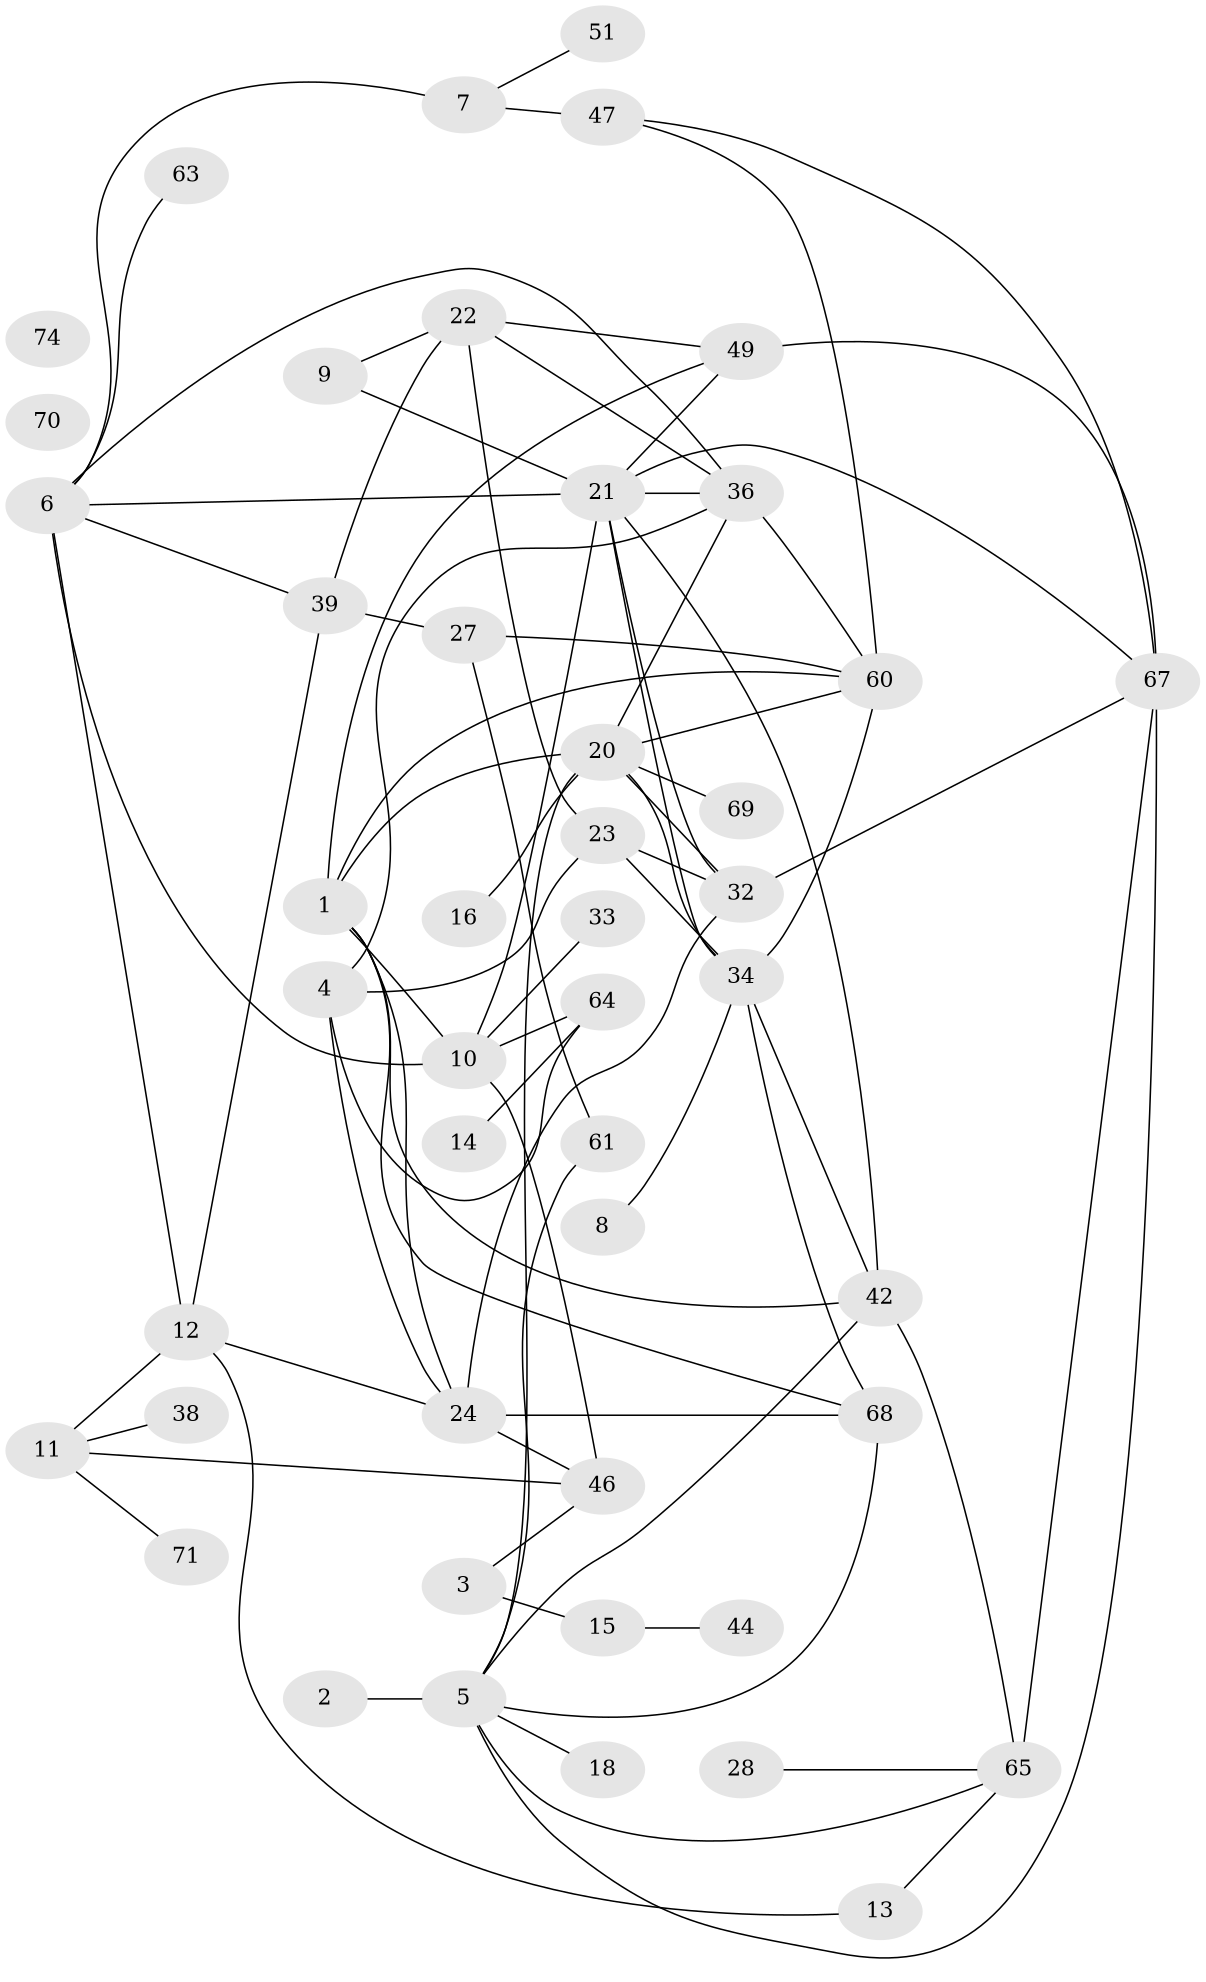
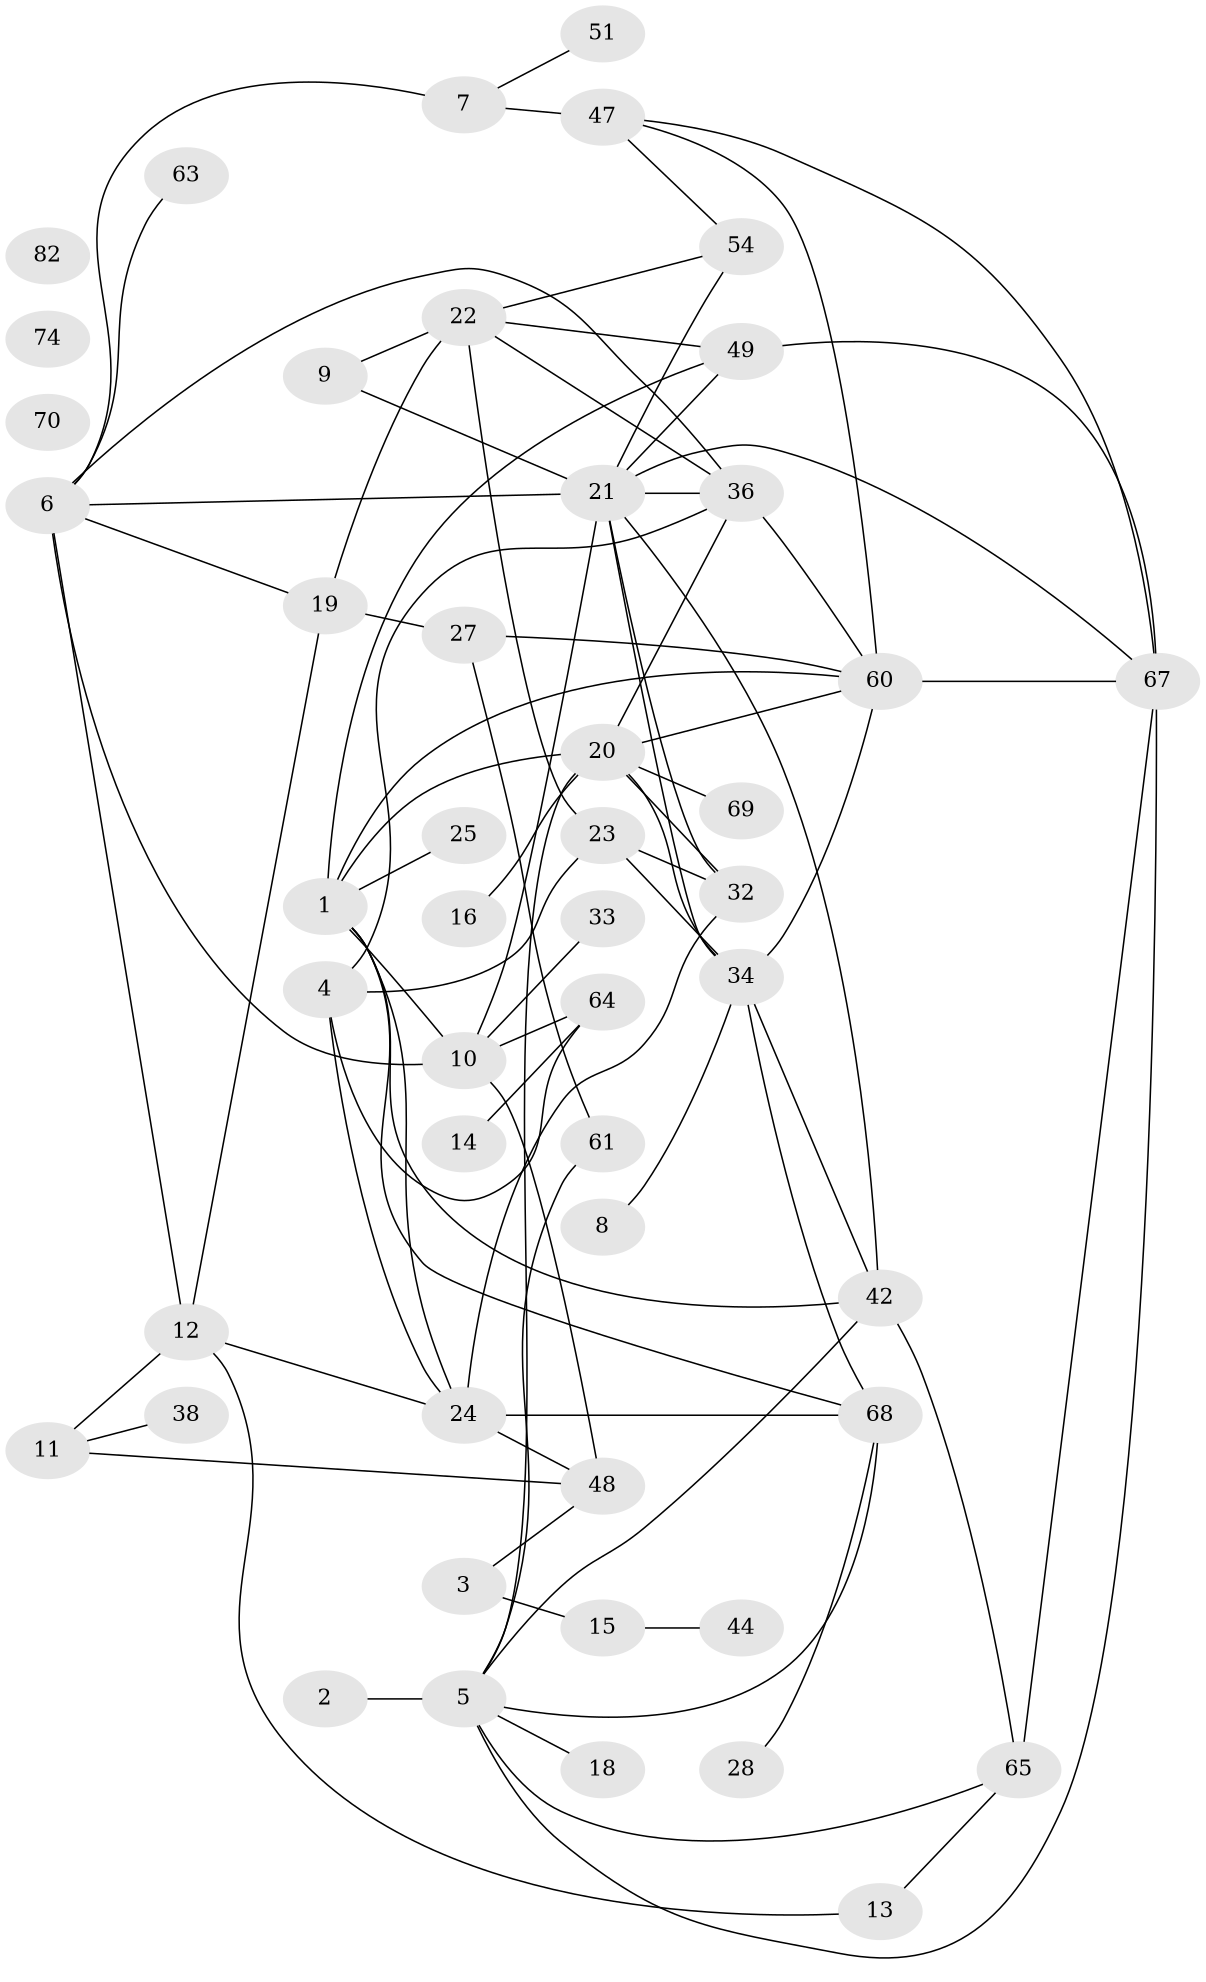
node "54": added
node "82": added
node "39": label "39" -> "19"
edge "67" -- "32": now "67" -- "60"
node "25": added
node "46": label "46" -> "48"
node "71": removed
edge "28" -- "65": now "28" -- "68"
